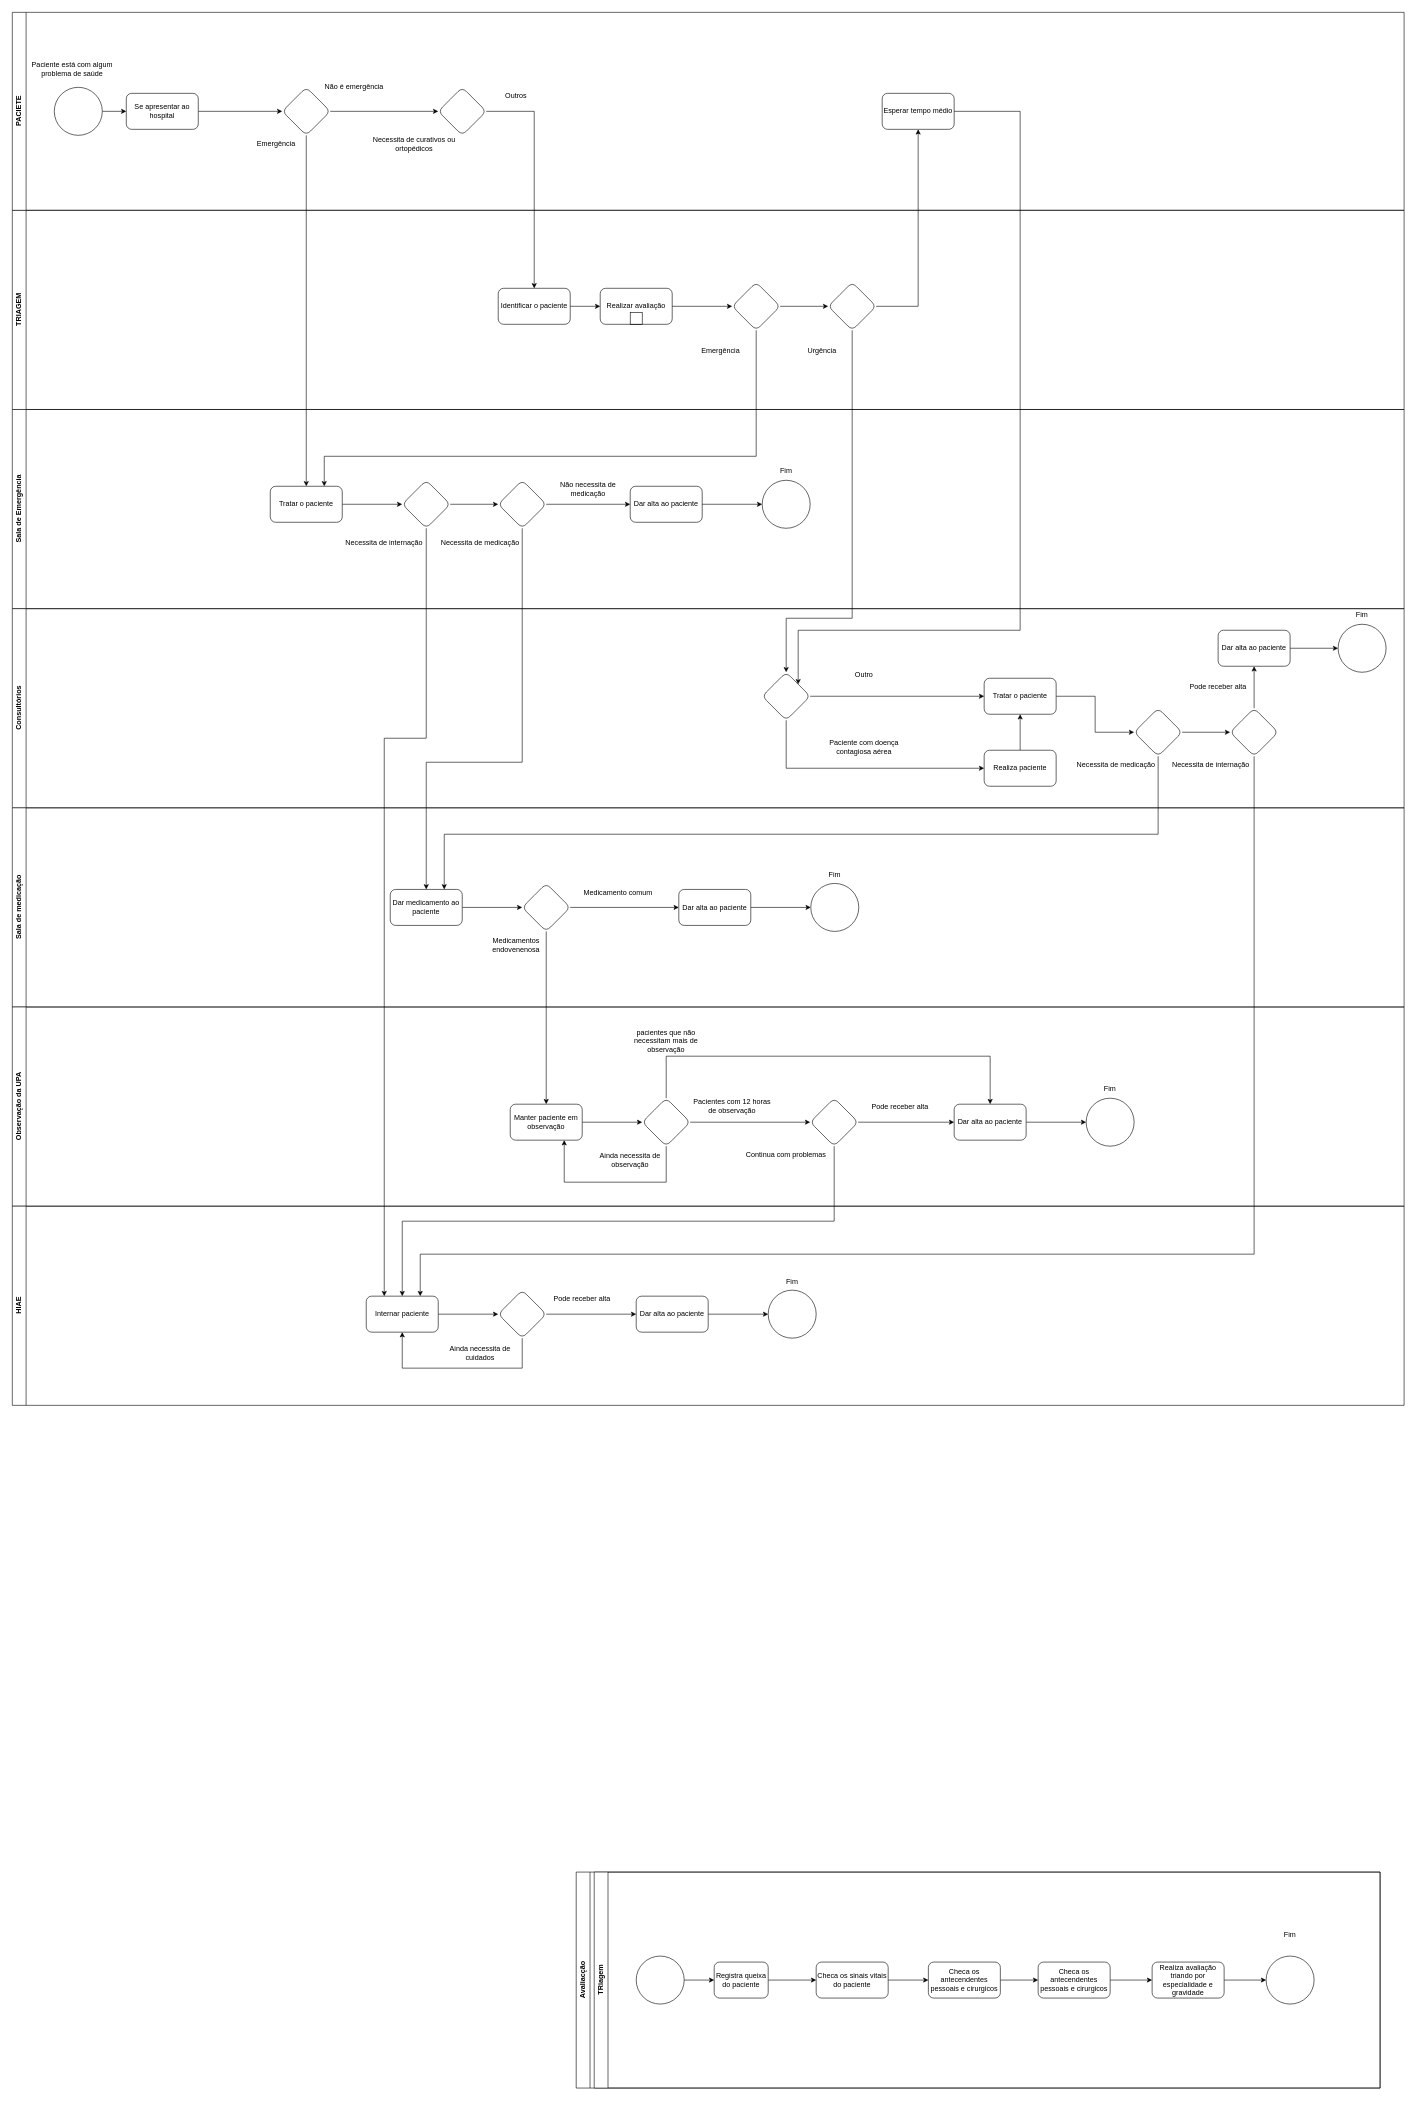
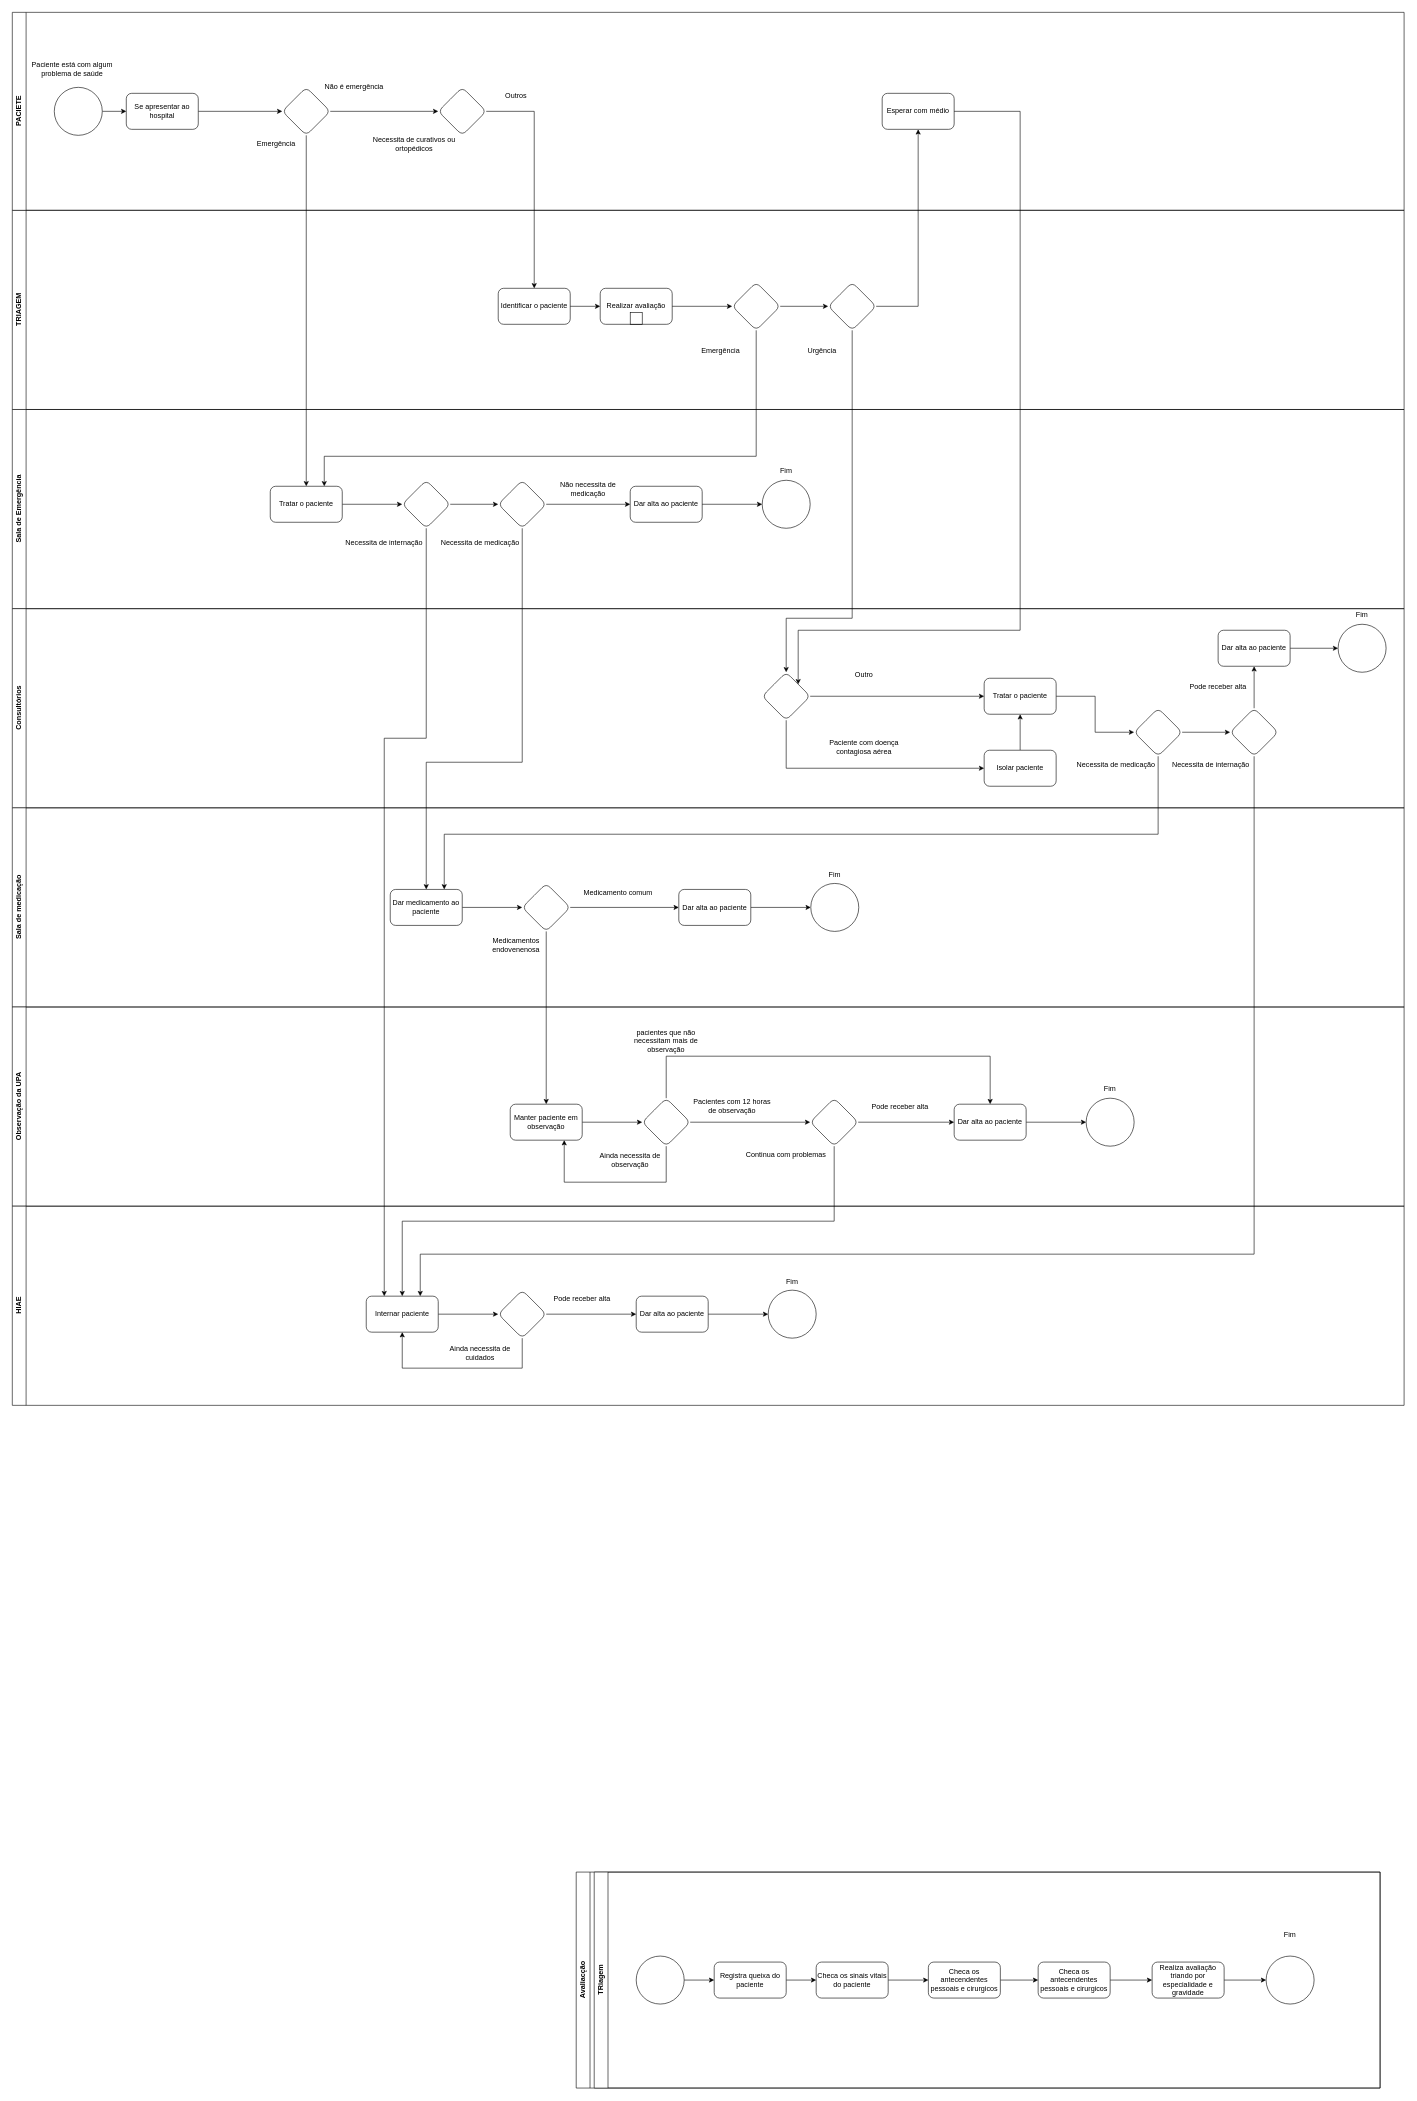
node "Esperar tempo médio": label "Esperar tempo médio" -> "Esperar com médio"
node "Realiza paciente": label "Realiza paciente" -> "Isolar paciente"
node "Registra queixa do paciente": size 54x36 -> 72x36
